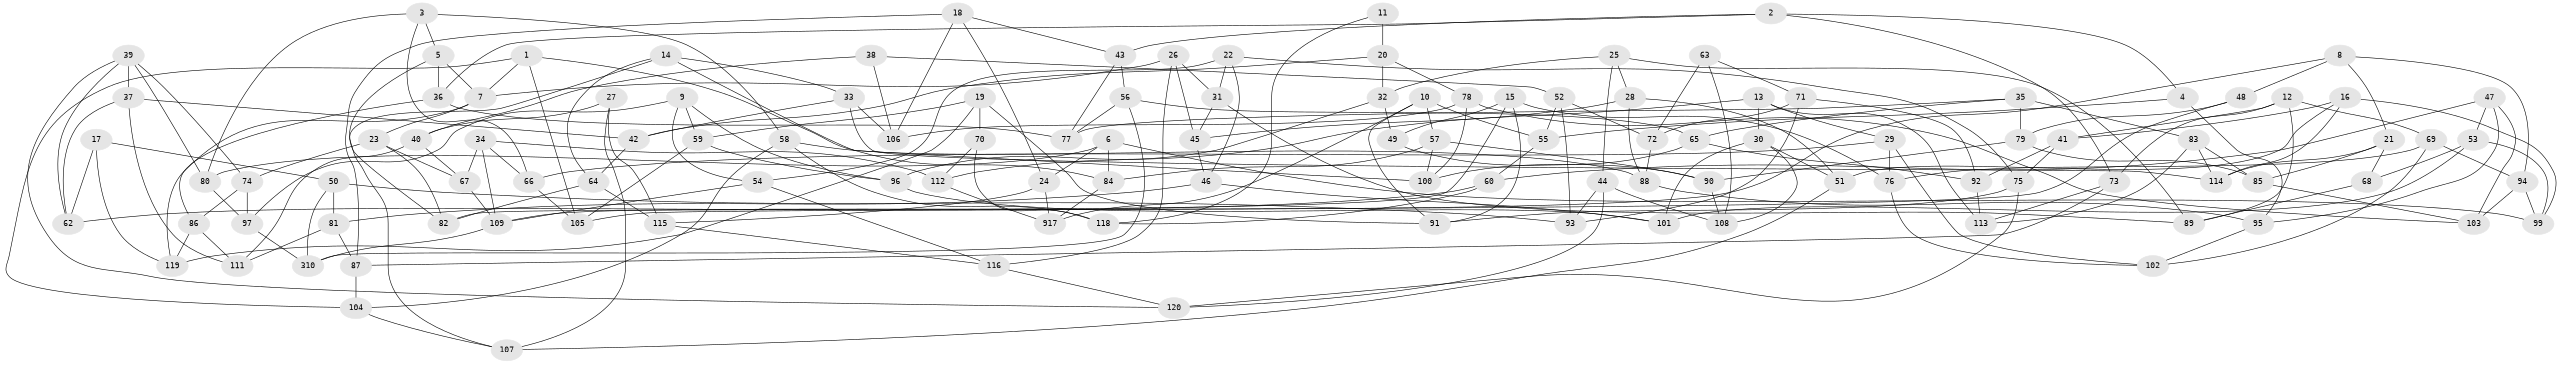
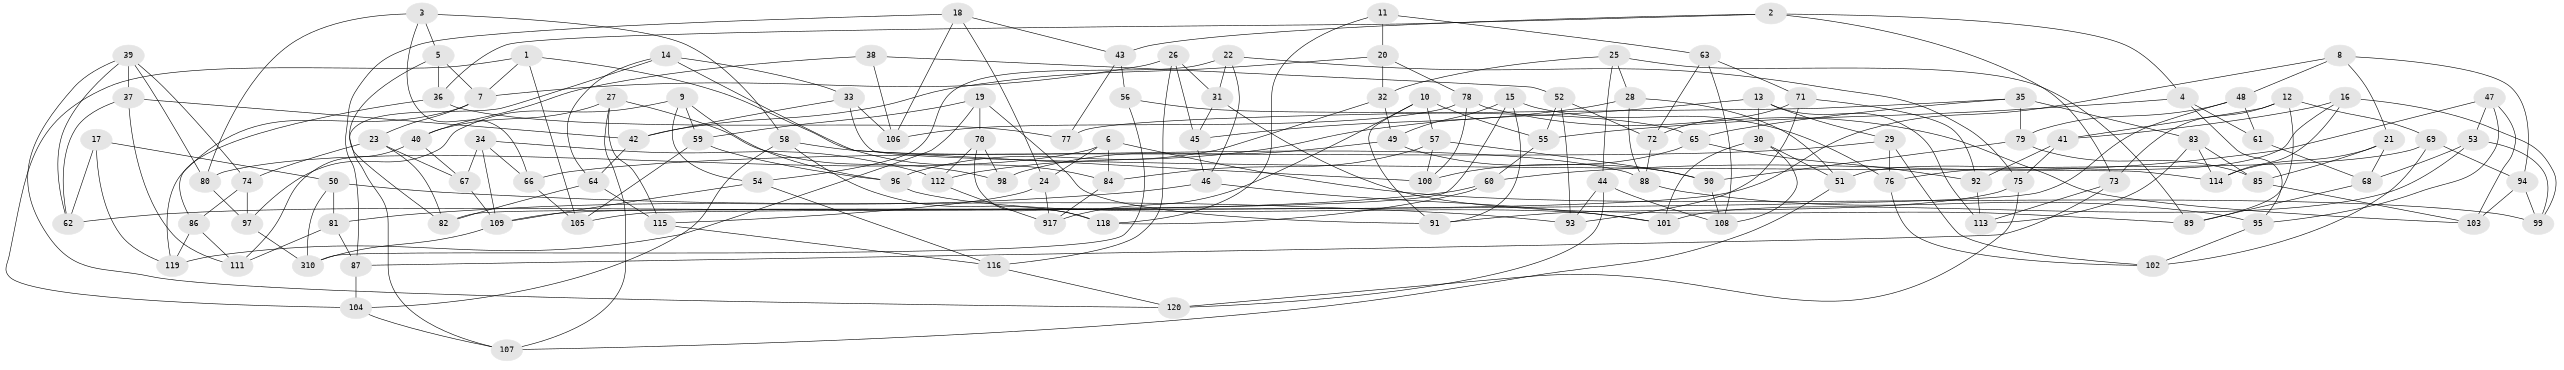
edge "11" -- "63": added
edge "56" -- "77": removed
node "61": added
node "98": added
